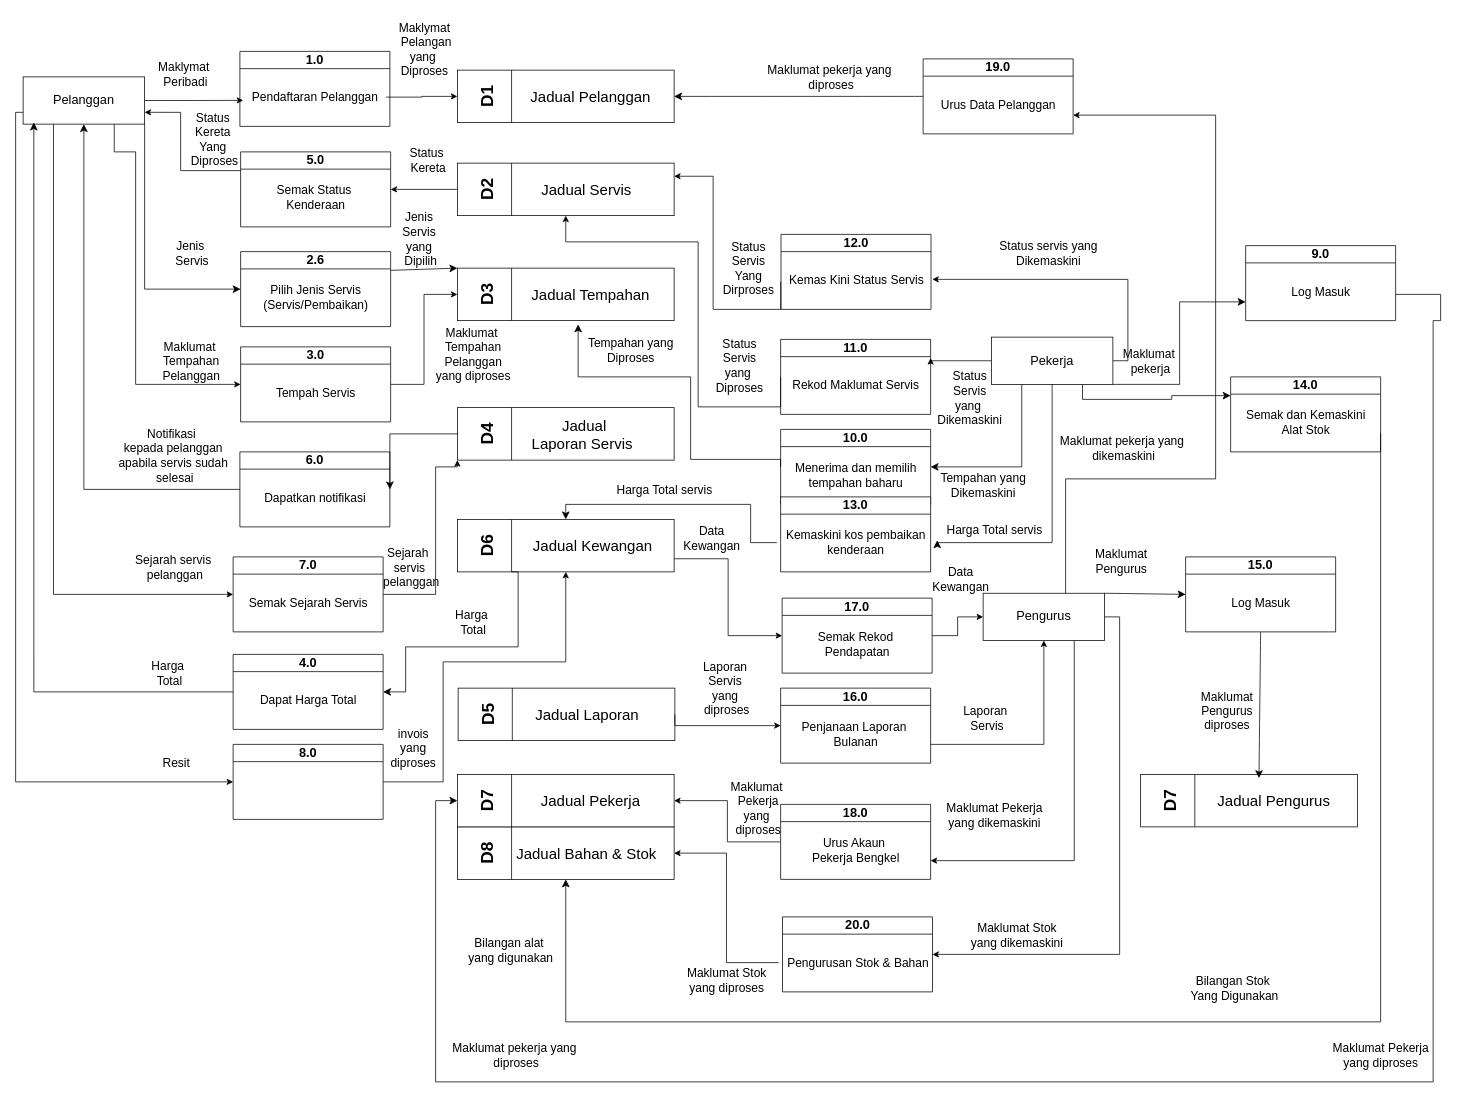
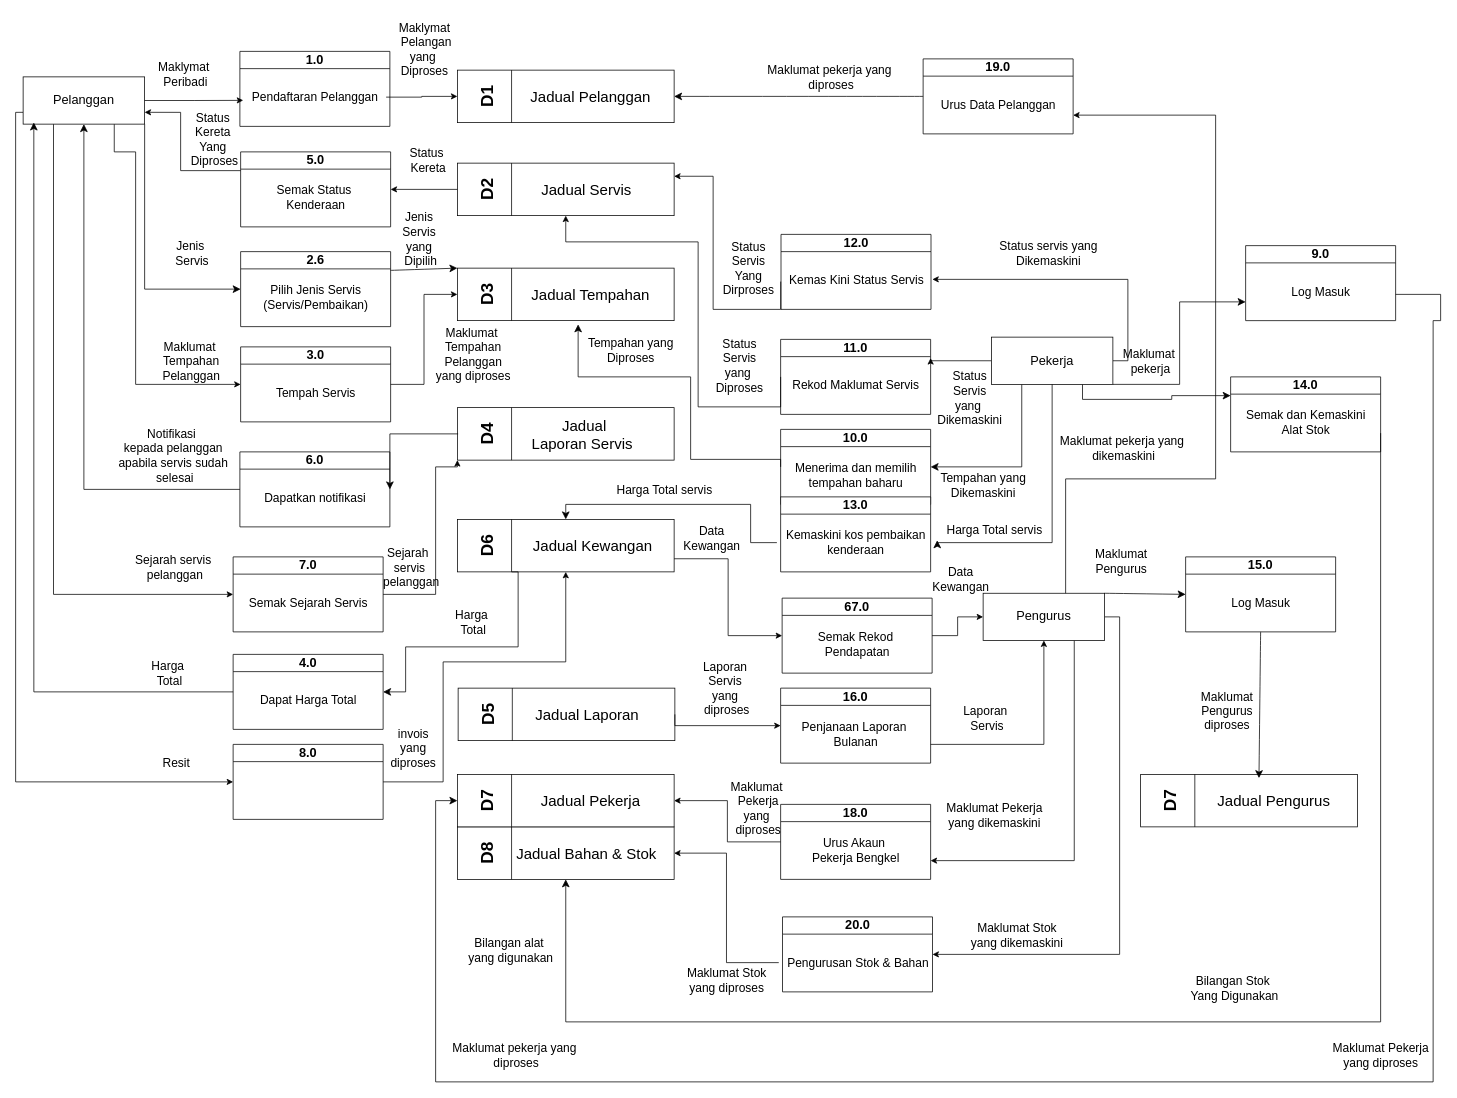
node "17.0": label "17.0" -> "67.0"
